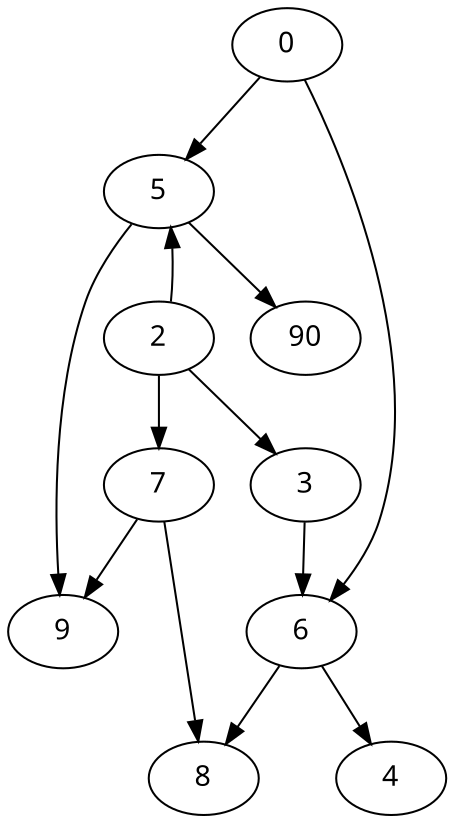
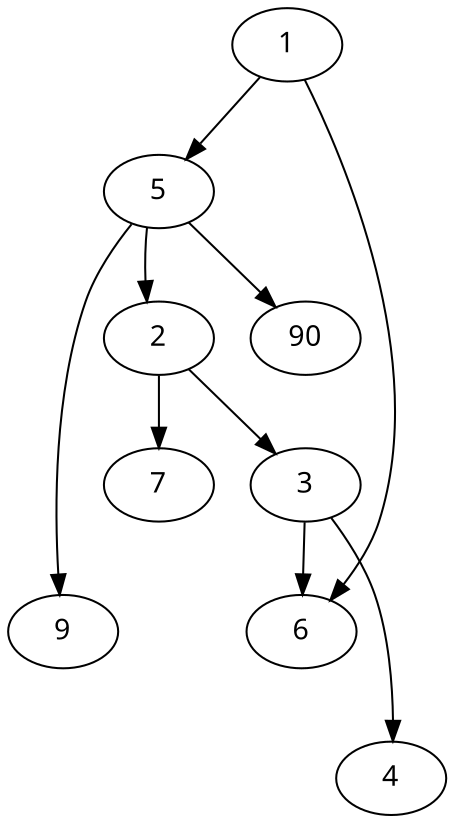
node "0": label "0" -> "1"
edge "2" -> "5": reversed
edge "7" -> "9": removed
edge "6" -> "4": now "3" -> "4"
node "8": removed
